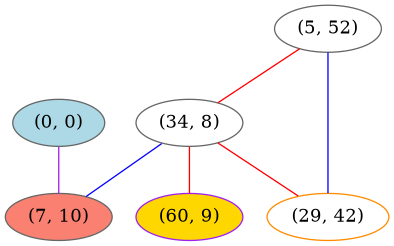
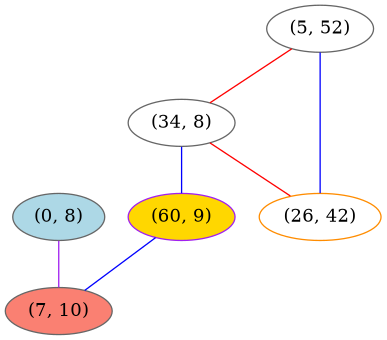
node "(0, 0)": label "(0, 0)" -> "(0, 8)"
edge "(34, 8)" -- "(7, 10)": now "(60, 9)" -- "(7, 10)"
edge "(34, 8)" -- "(60, 9)": color red -> blue
node "(29, 42)": label "(29, 42)" -> "(26, 42)"
